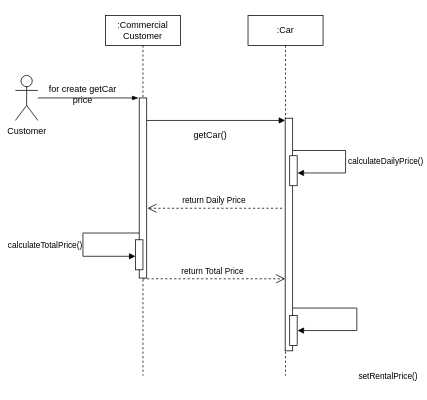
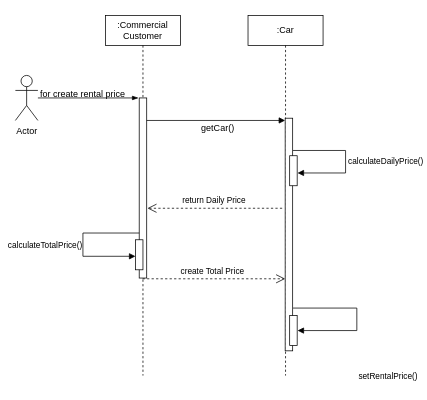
node "for create getCar price": label "for create getCar price" -> "for create rental price"
node "Customer": label "Customer" -> "Actor"
node "getCar()": moved (210, 135) -> (218, 128)
node "return Total Price": label "return Total Price" -> "create Total Price"
